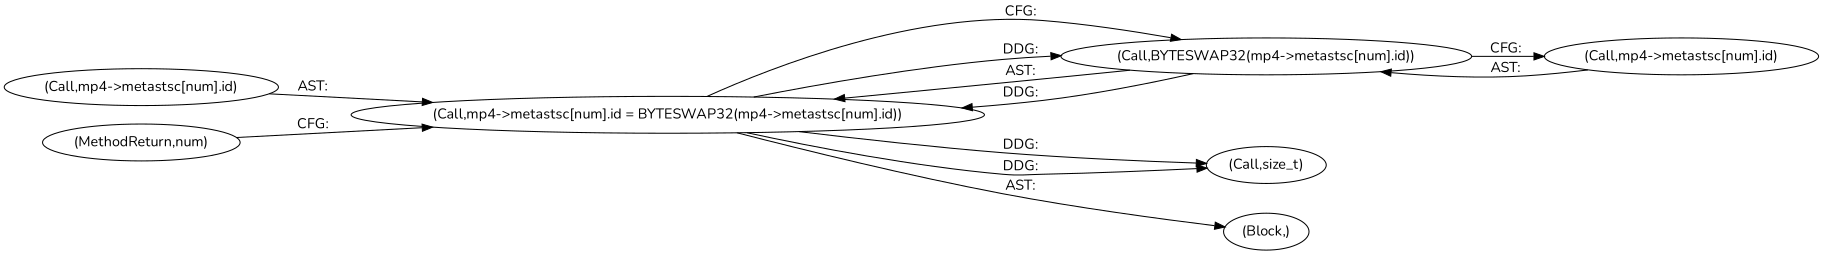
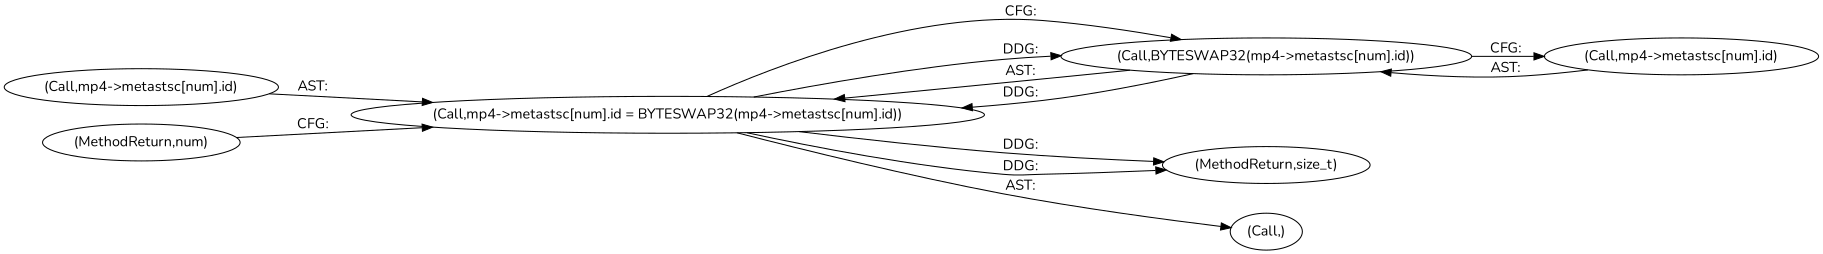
node "(Call,size_t)": label "(Call,size_t)" -> "(MethodReturn,size_t)"
node "(Block,)": label "(Block,)" -> "(Call,)"
